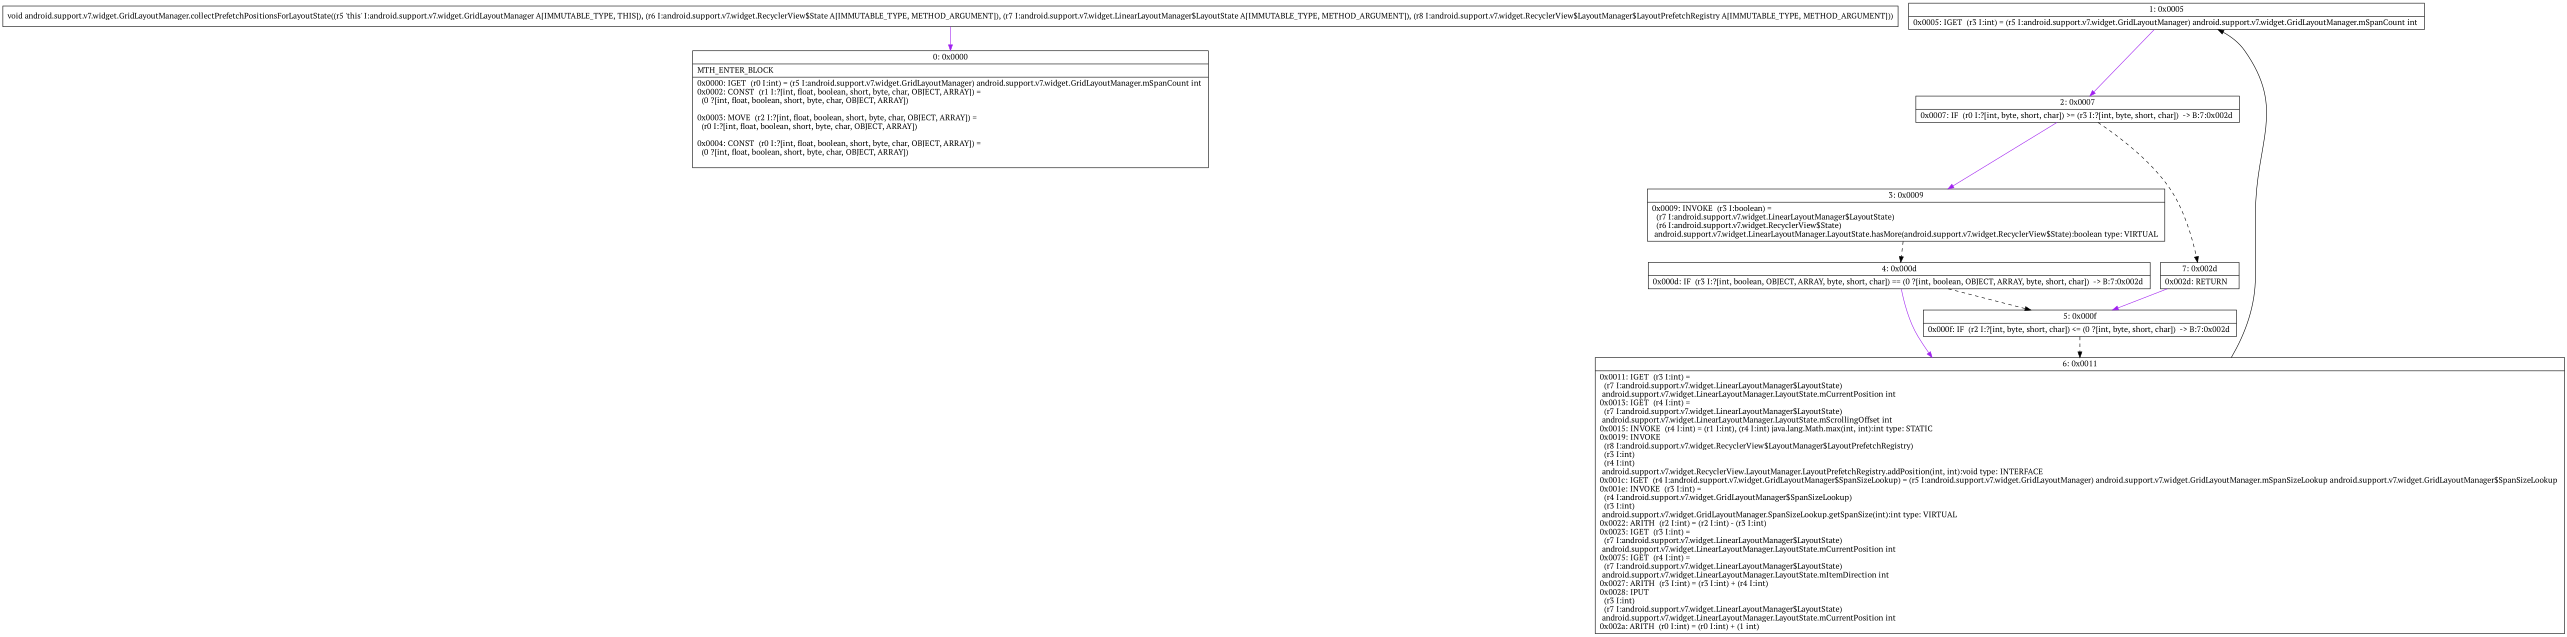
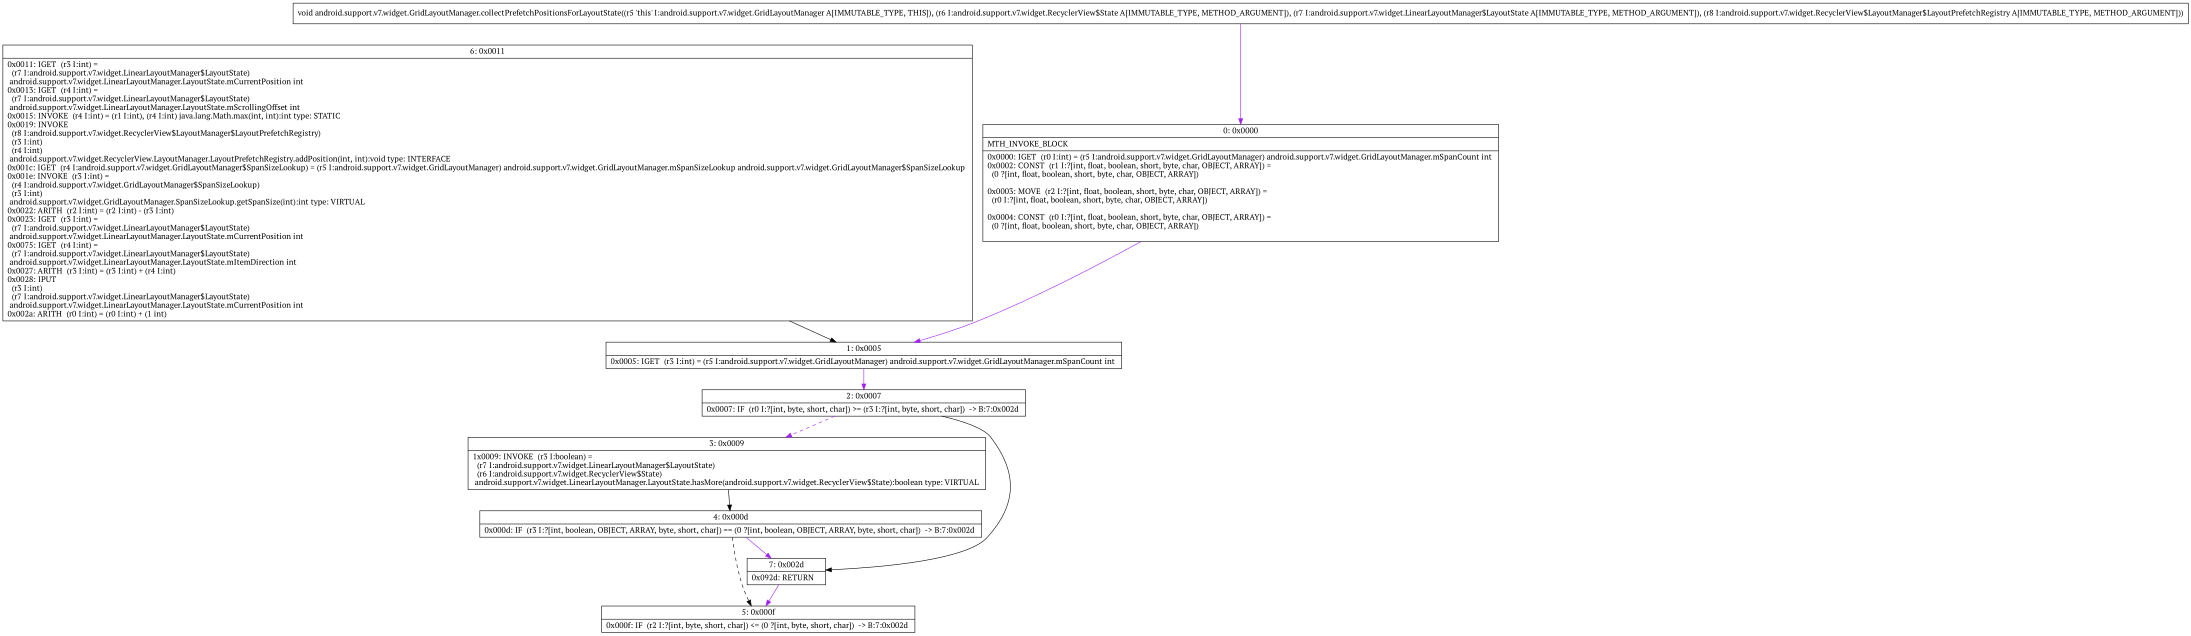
node "0: 0x0000": text "MTH_ENTER_BLOCK" -> "MTH_INVOKE_BLOCK"
edge "2: 0x0007" -> "3: 0x0009": style solid -> dashed
edge "2: 0x0007" -> "7: 0x002d": style dashed -> solid
node "3: 0x0009": text "0x0009: INVOKE  (r3 I:boolean) =" -> "1x0009: INVOKE  (r3 I:boolean) ="
edge "3: 0x0009" -> "4: 0x000d": style dashed -> solid
node "7: 0x002d": text "0x002d: RETURN" -> "0x092d: RETURN"
edge "0: 0x0000" -> "1: 0x0005": added
edge "4: 0x000d" -> "6: 0x0011": now "4: 0x000d" -> "7: 0x002d"
edge "5: 0x000f" -> "6: 0x0011": removed
